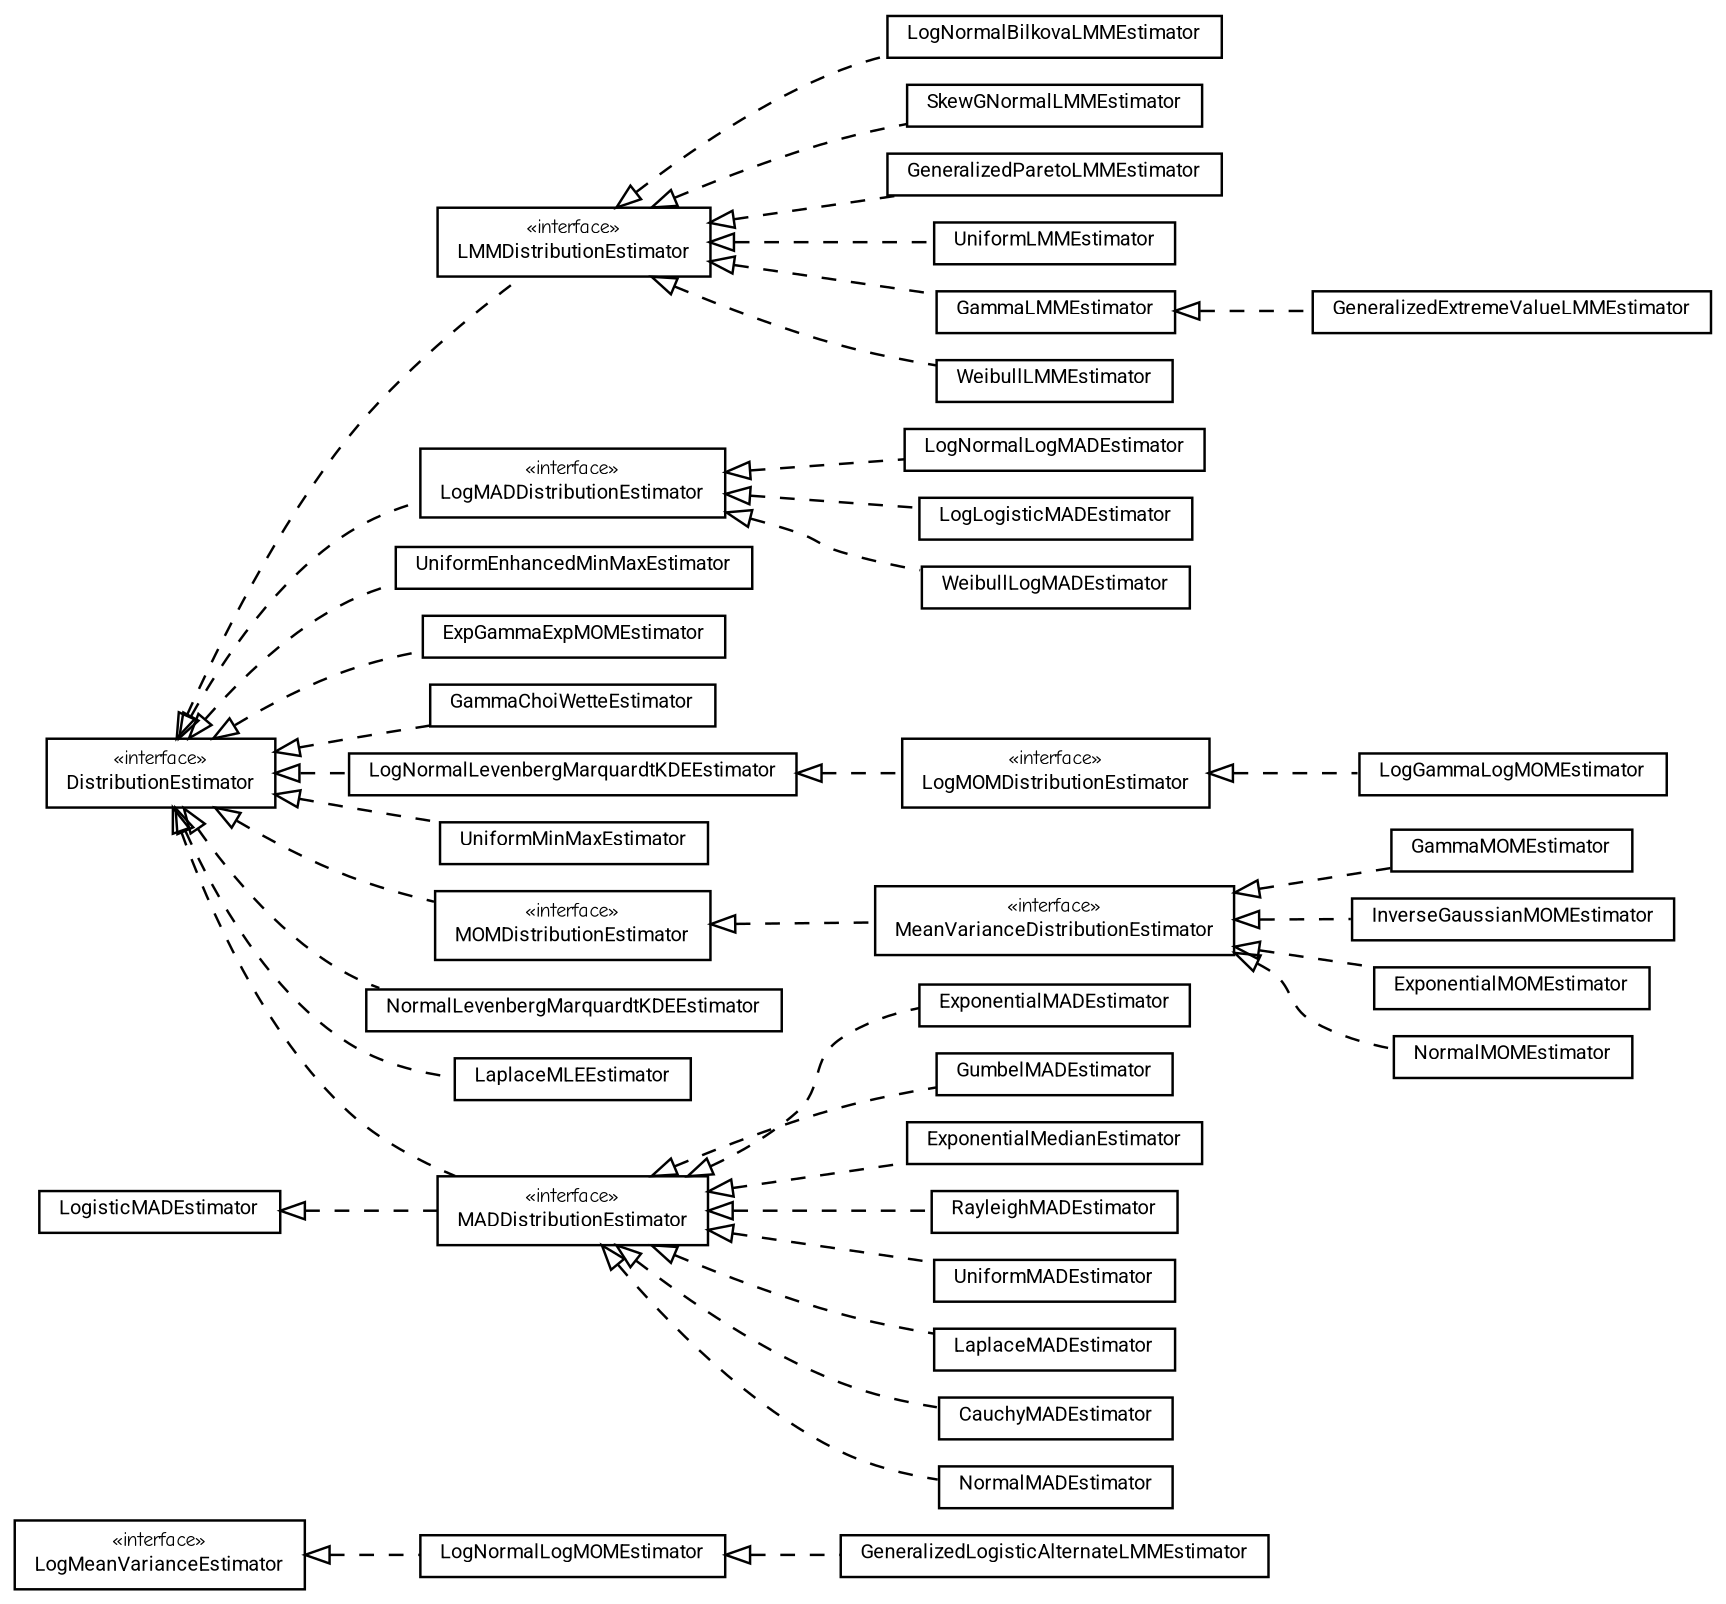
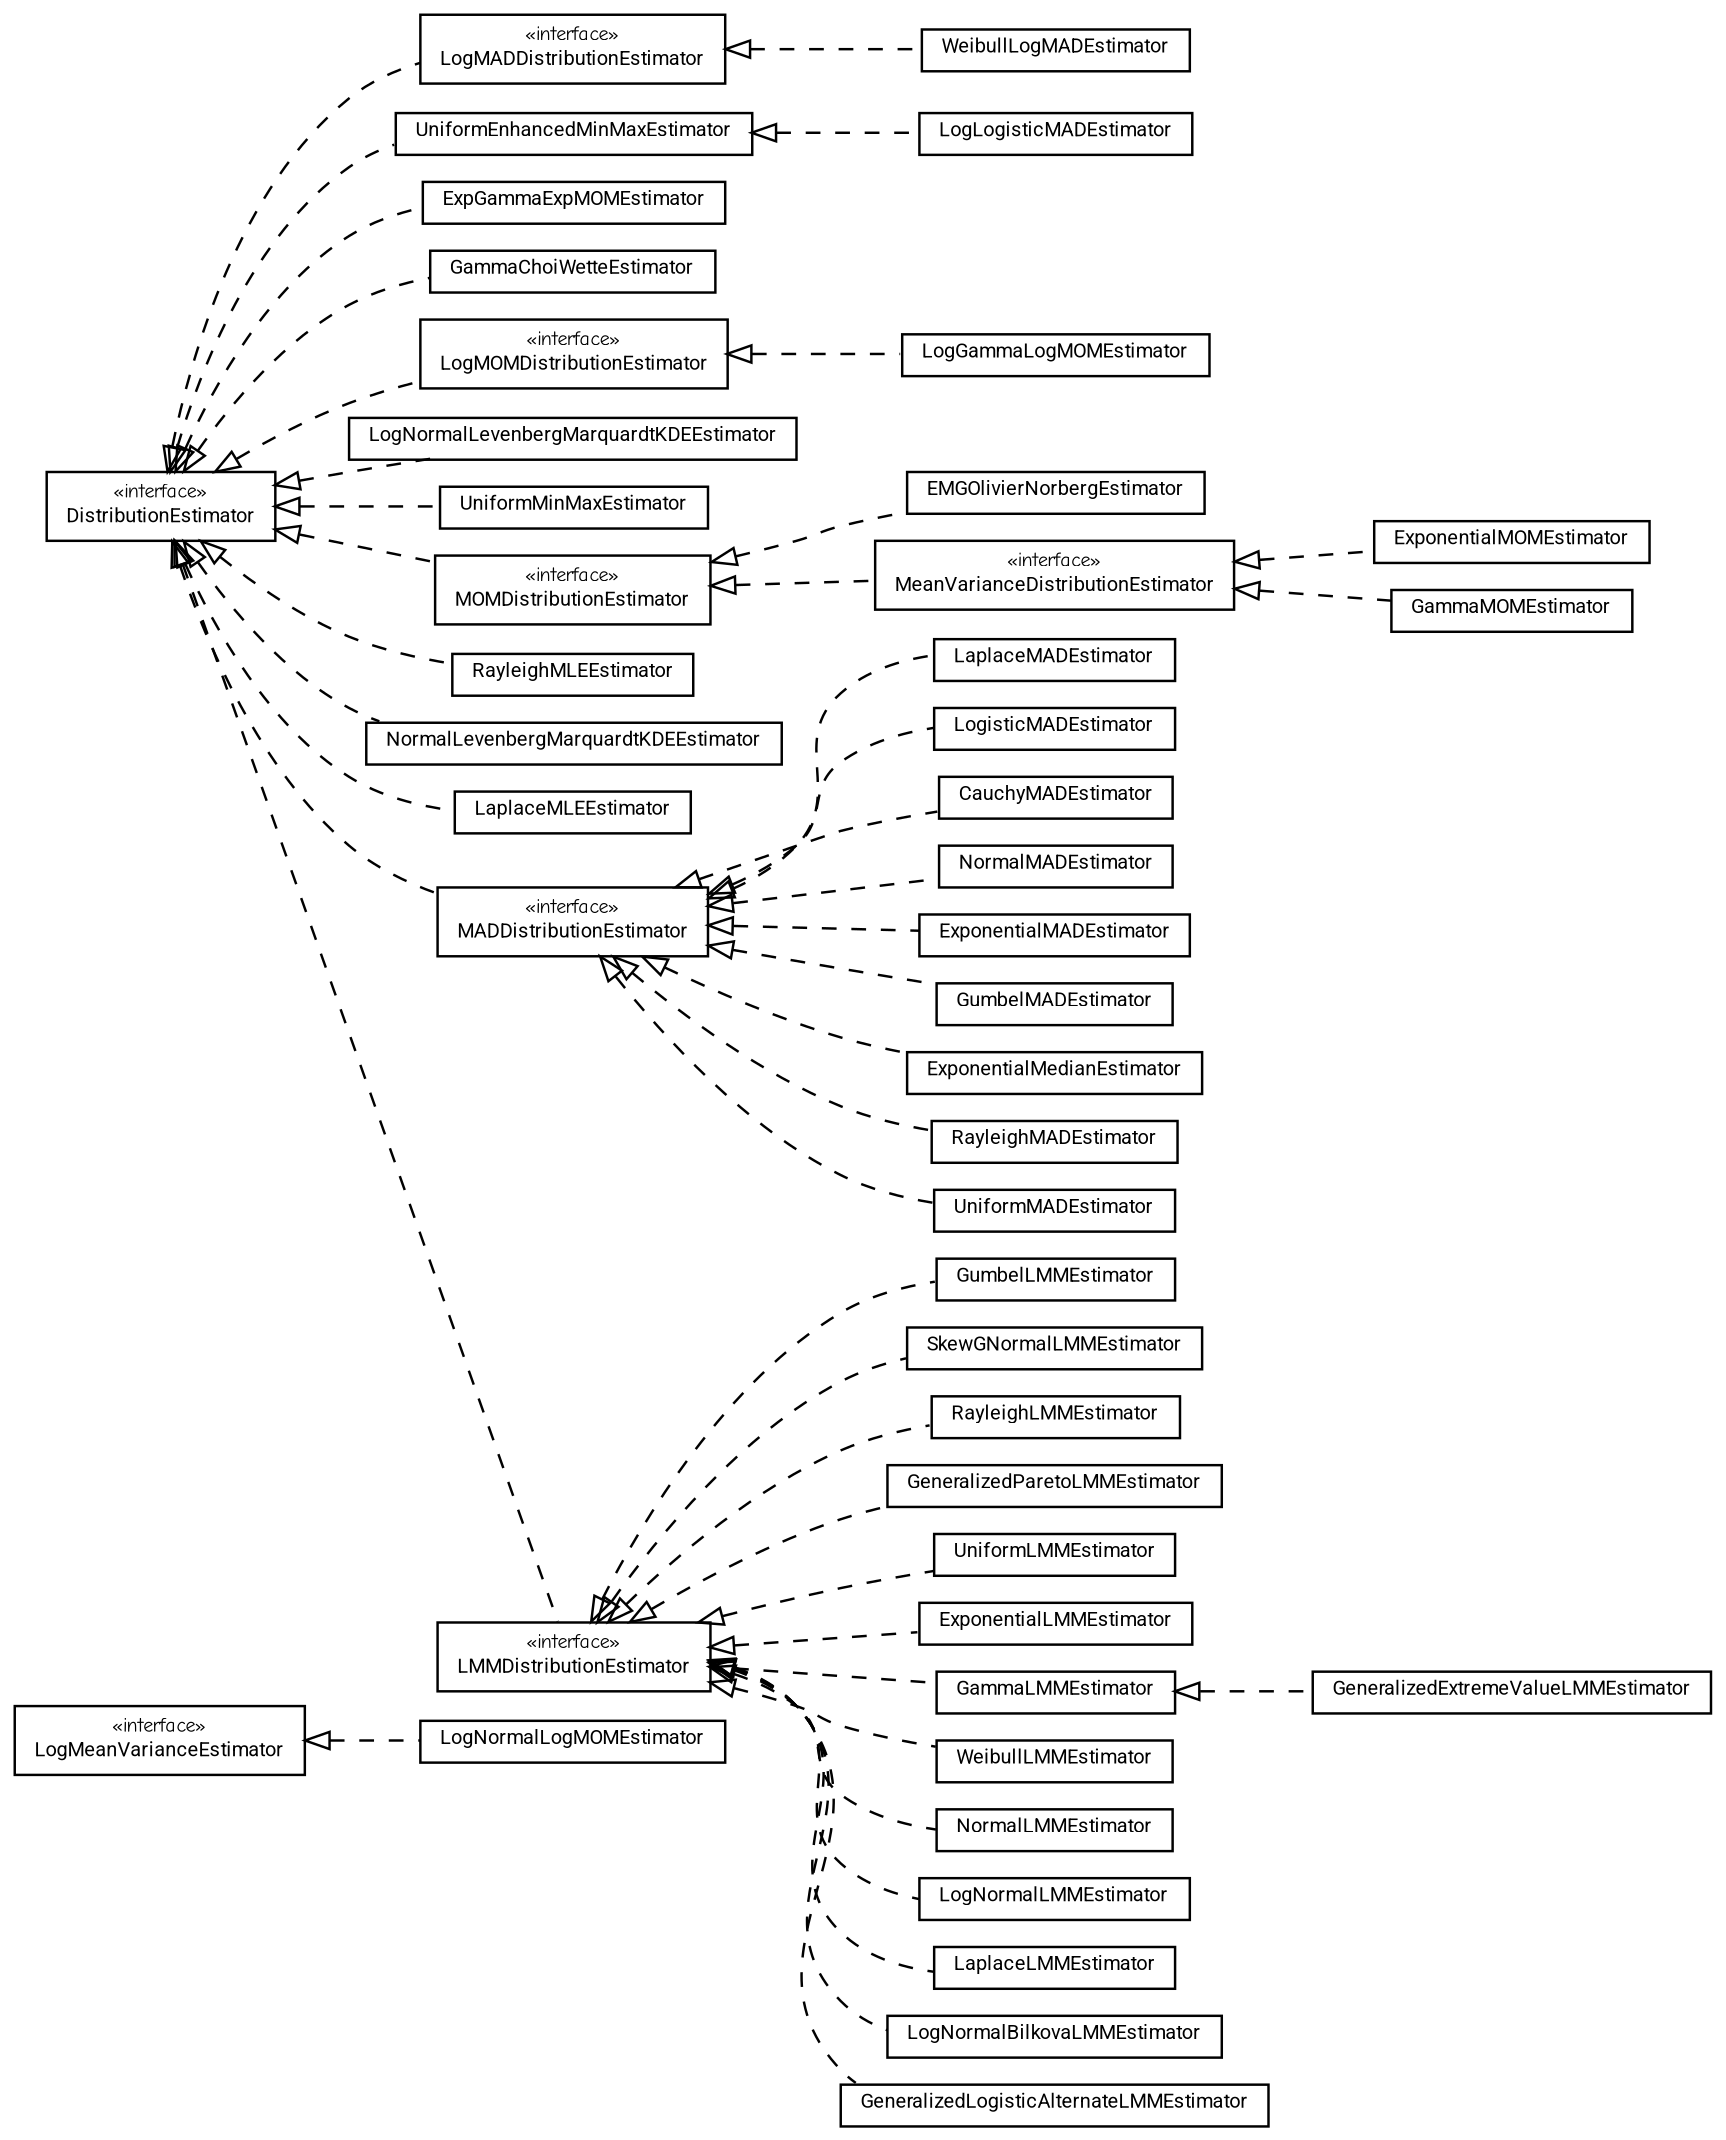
node "LogNormalLogMADEstimator": removed
node "EMGOlivierNorbergEstimator": added
edge "LogLogisticMADEstimator" -> "LogMADDistributionEstimator": now "LogLogisticMADEstimator" -> "UniformEnhancedMinMaxEstimator"
node "RayleighMLEEstimator": added
edge "LogMOMDistributionEstimator" -> "LogNormalLevenbergMarquardtKDEEstimator": now "LogMOMDistributionEstimator" -> "DistributionEstimator"
node "InverseGaussianMOMEstimator": removed
node "NormalMOMEstimator": removed
edge "MADDistributionEstimator" -> "LogisticMADEstimator": reversed
node "GumbelLMMEstimator": added
node "RayleighLMMEstimator": added
edge "GeneralizedLogisticAlternateLMMEstimator" -> "LogNormalLogMOMEstimator": now "GeneralizedLogisticAlternateLMMEstimator" -> "LMMDistributionEstimator"
node "ExponentialLMMEstimator": added
node "NormalLMMEstimator": added
node "LogNormalLMMEstimator": added
node "LaplaceLMMEstimator": added
